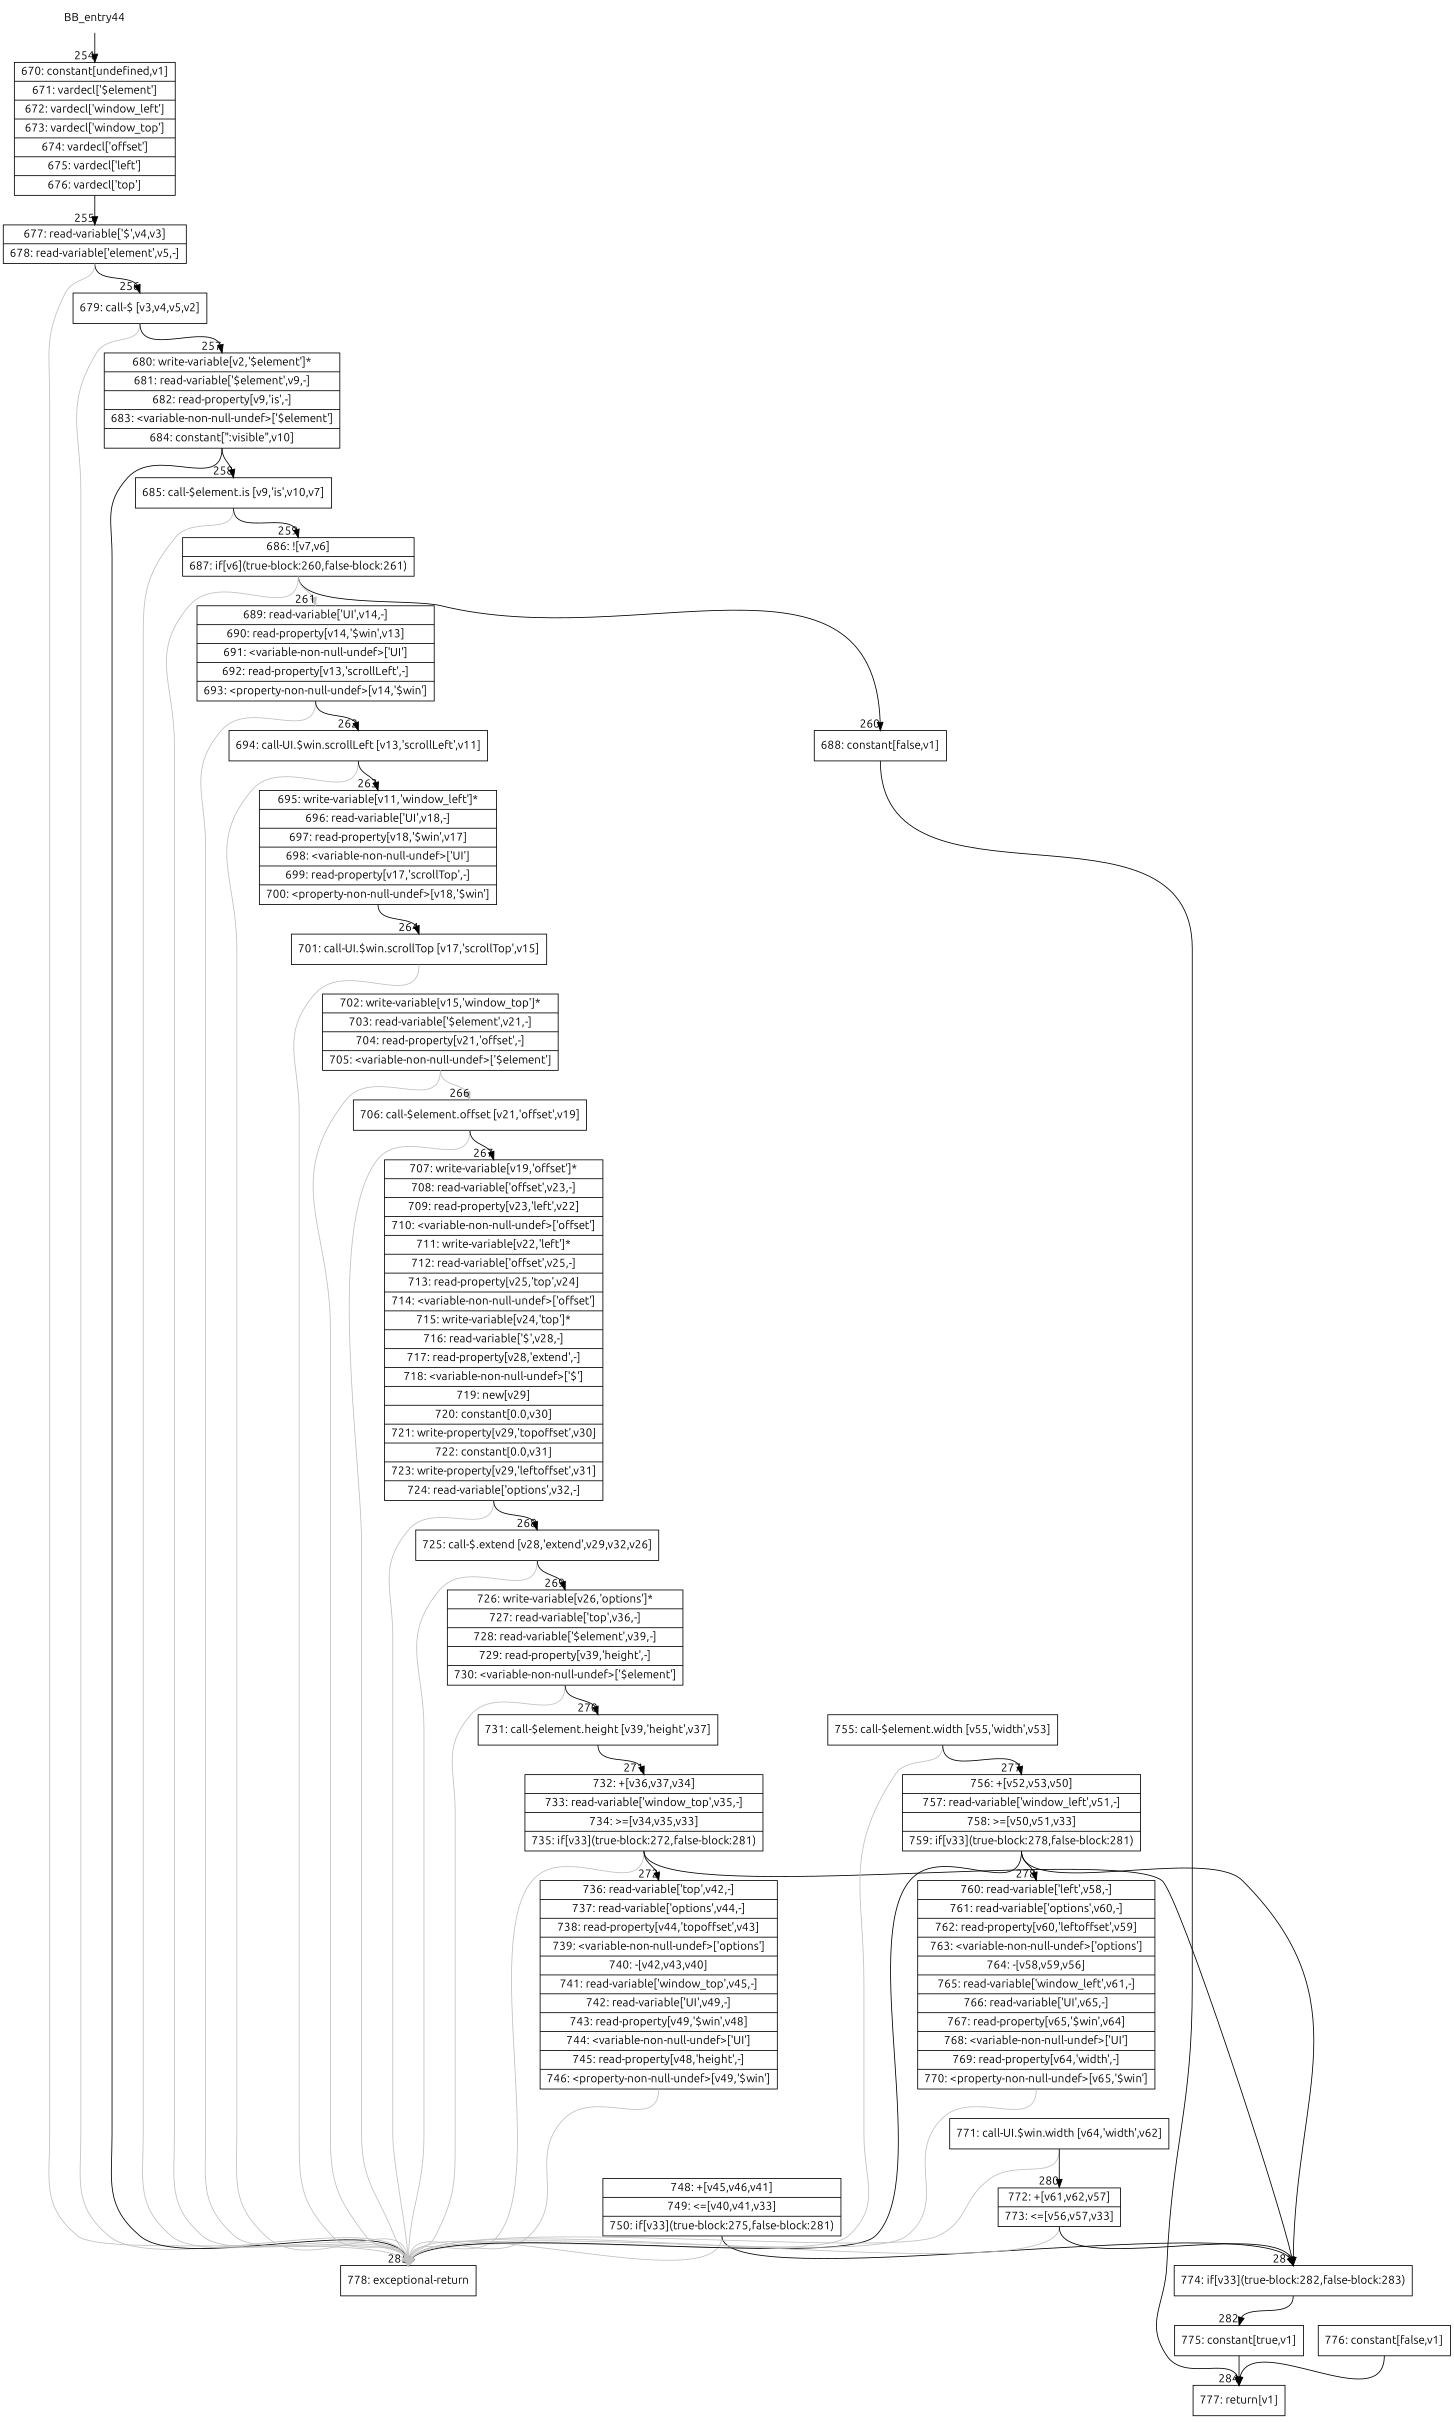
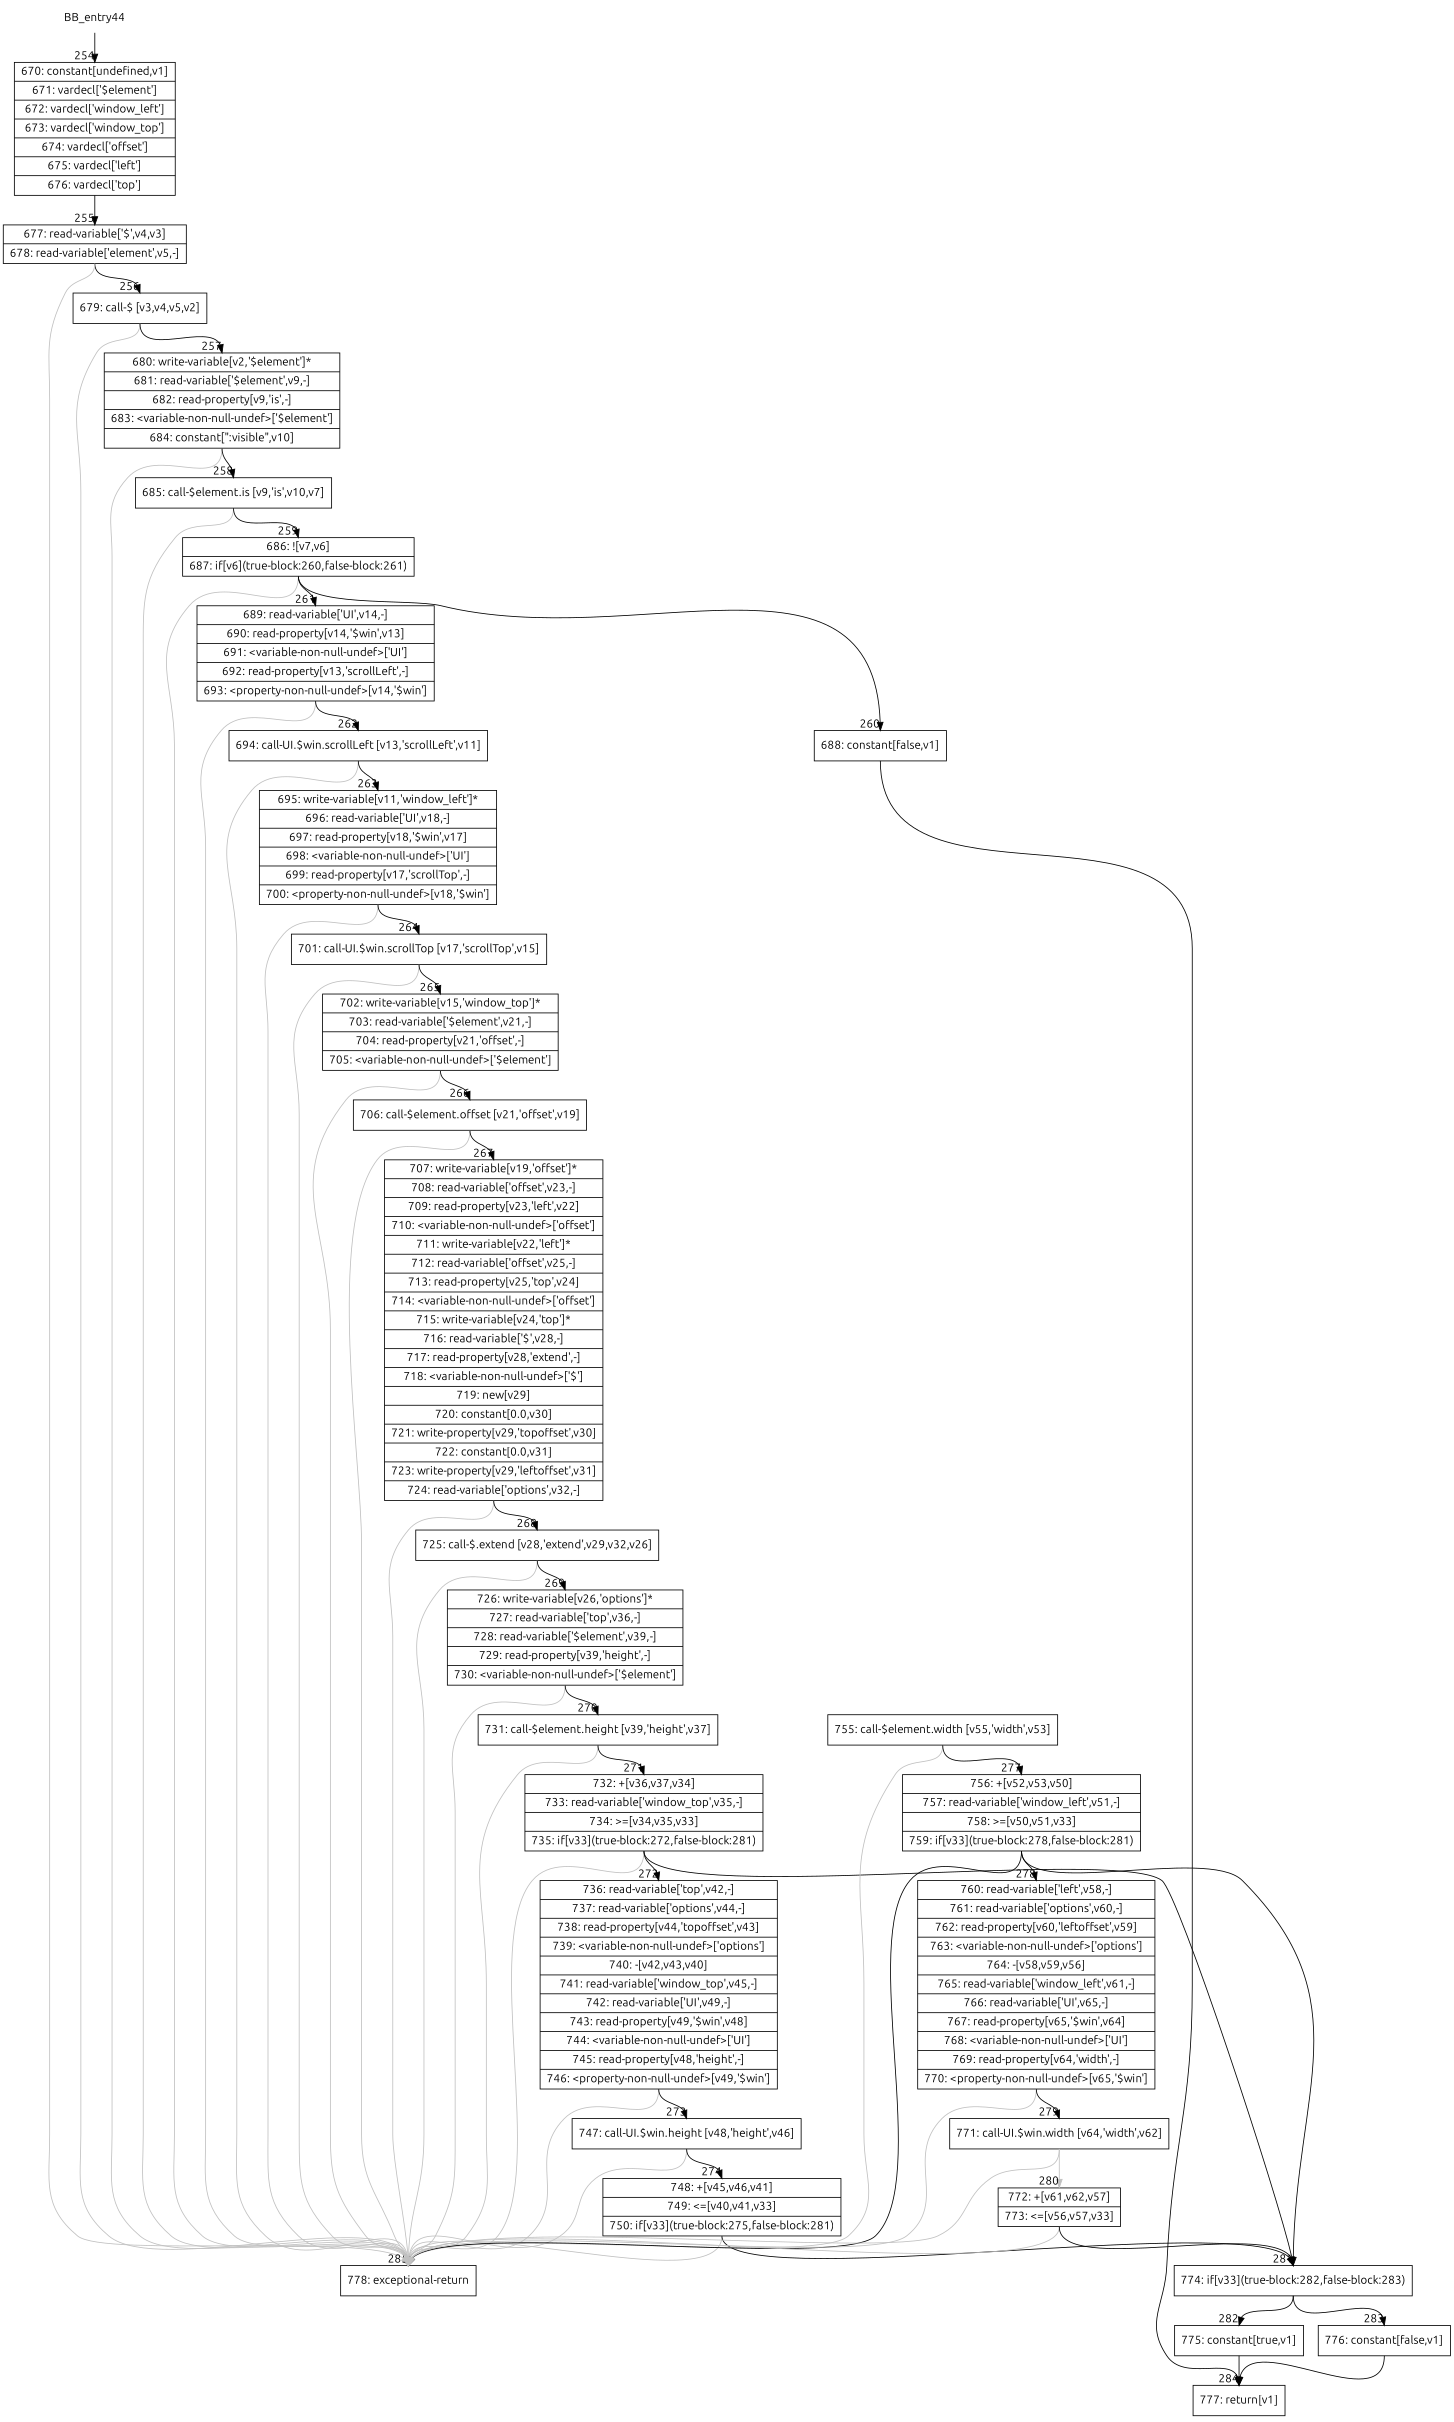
edge "686: ![v7,v6]" -> "689: read-variable['UI',v14,-]": color gray -> black
edge "701: call-UI.$win.scrollTop [v17,'scrollTop',v15]" -> "702: write-variable[v15,'window_top']*": added
edge "702: write-variable[v15,'window_top']*" -> "706: call-$element.offset [v21,'offset',v19]": color gray -> black
edge "680: write-variable[v2,'$element']*" -> "778: exceptional-return": color black -> gray
edge "695: write-variable[v11,'window_left']*" -> "778: exceptional-return": added
edge "731: call-$element.height [v39,'height',v37]" -> "778: exceptional-return": added
edge "760: read-variable['left',v58,-]" -> "771: call-UI.$win.width [v64,'width',v62]": added
node "747: call-UI.$win.height [v48,'height',v46]": added
edge "771: call-UI.$win.width [v64,'width',v62]" -> "772: +[v61,v62,v57]": color black -> gray
edge "774: if[v33](true-block:282,false-block:283)" -> "776: constant[false,v1]": added
